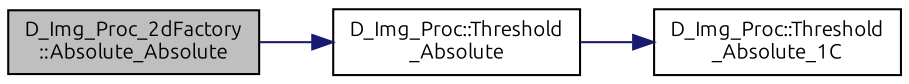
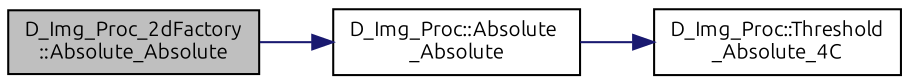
node "D_Img_Proc::Threshold _Absolute": label "D_Img_Proc::Threshold _Absolute" -> "D_Img_Proc::Absolute _Absolute"
node "D_Img_Proc::Threshold _Absolute_1C": label "D_Img_Proc::Threshold _Absolute_1C" -> "D_Img_Proc::Threshold _Absolute_4C"
